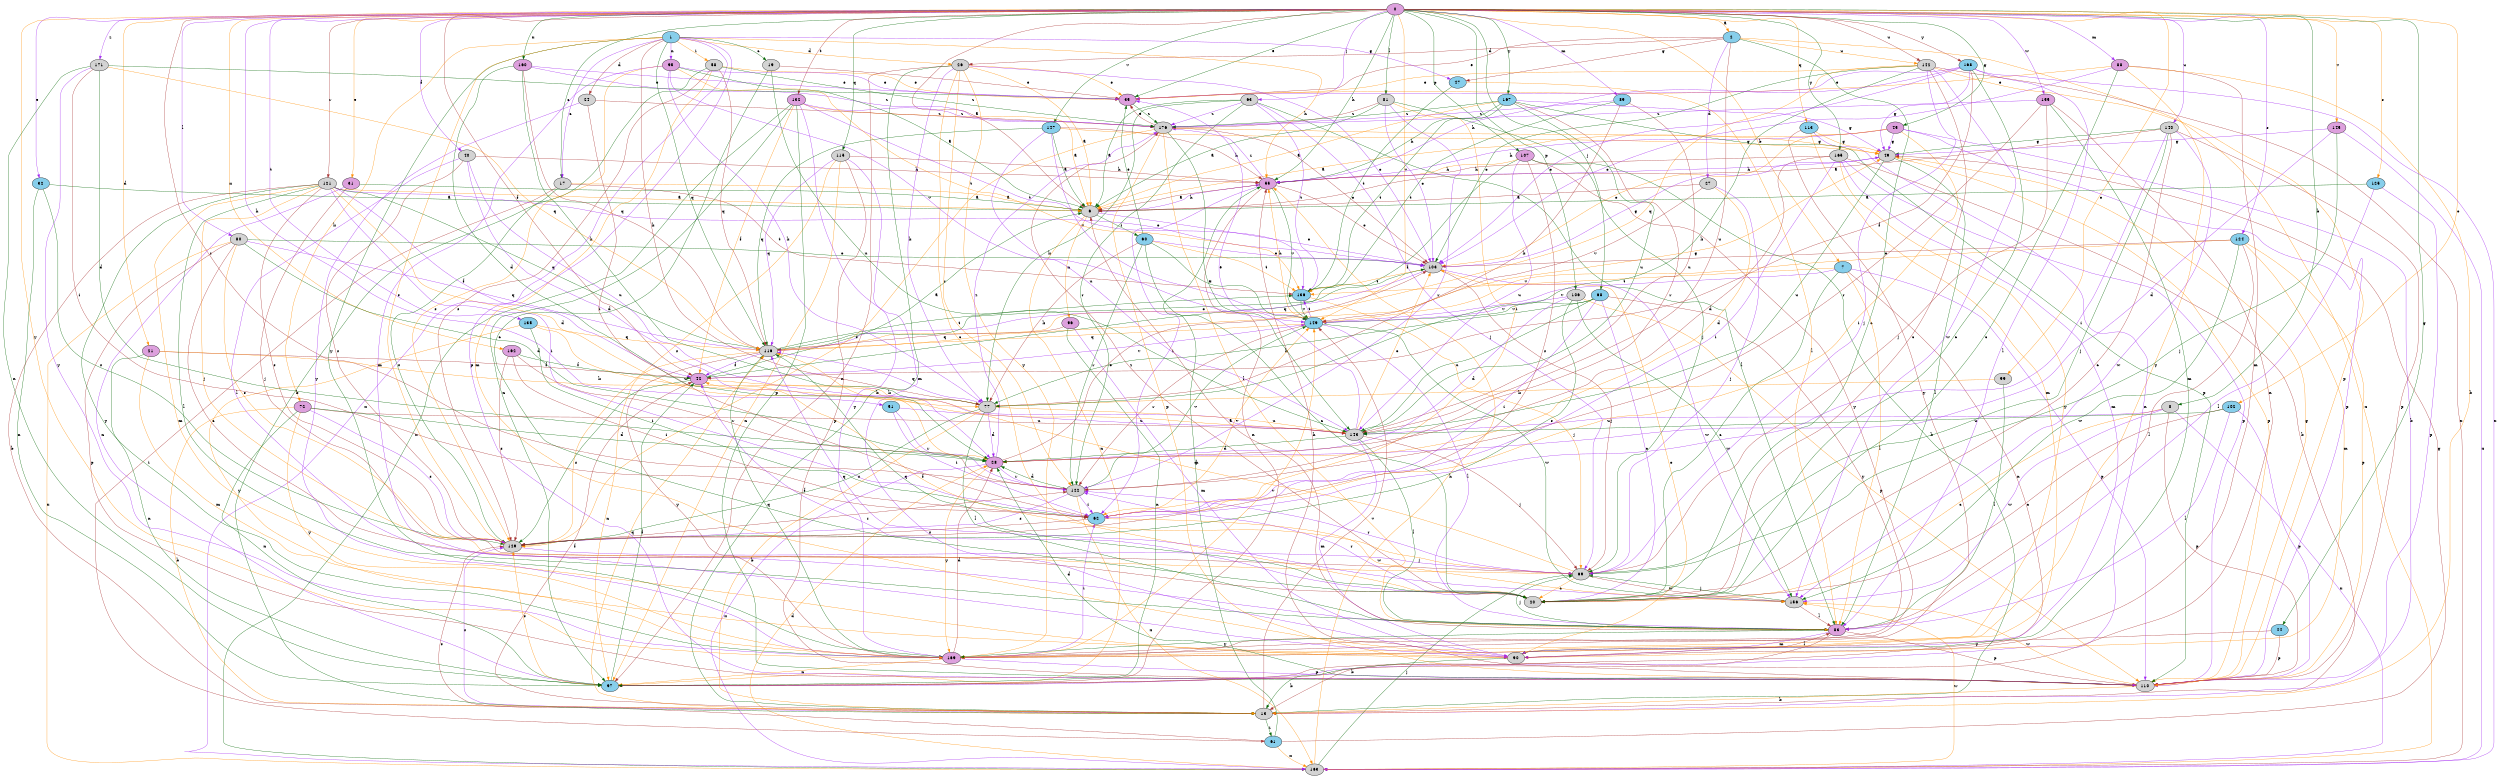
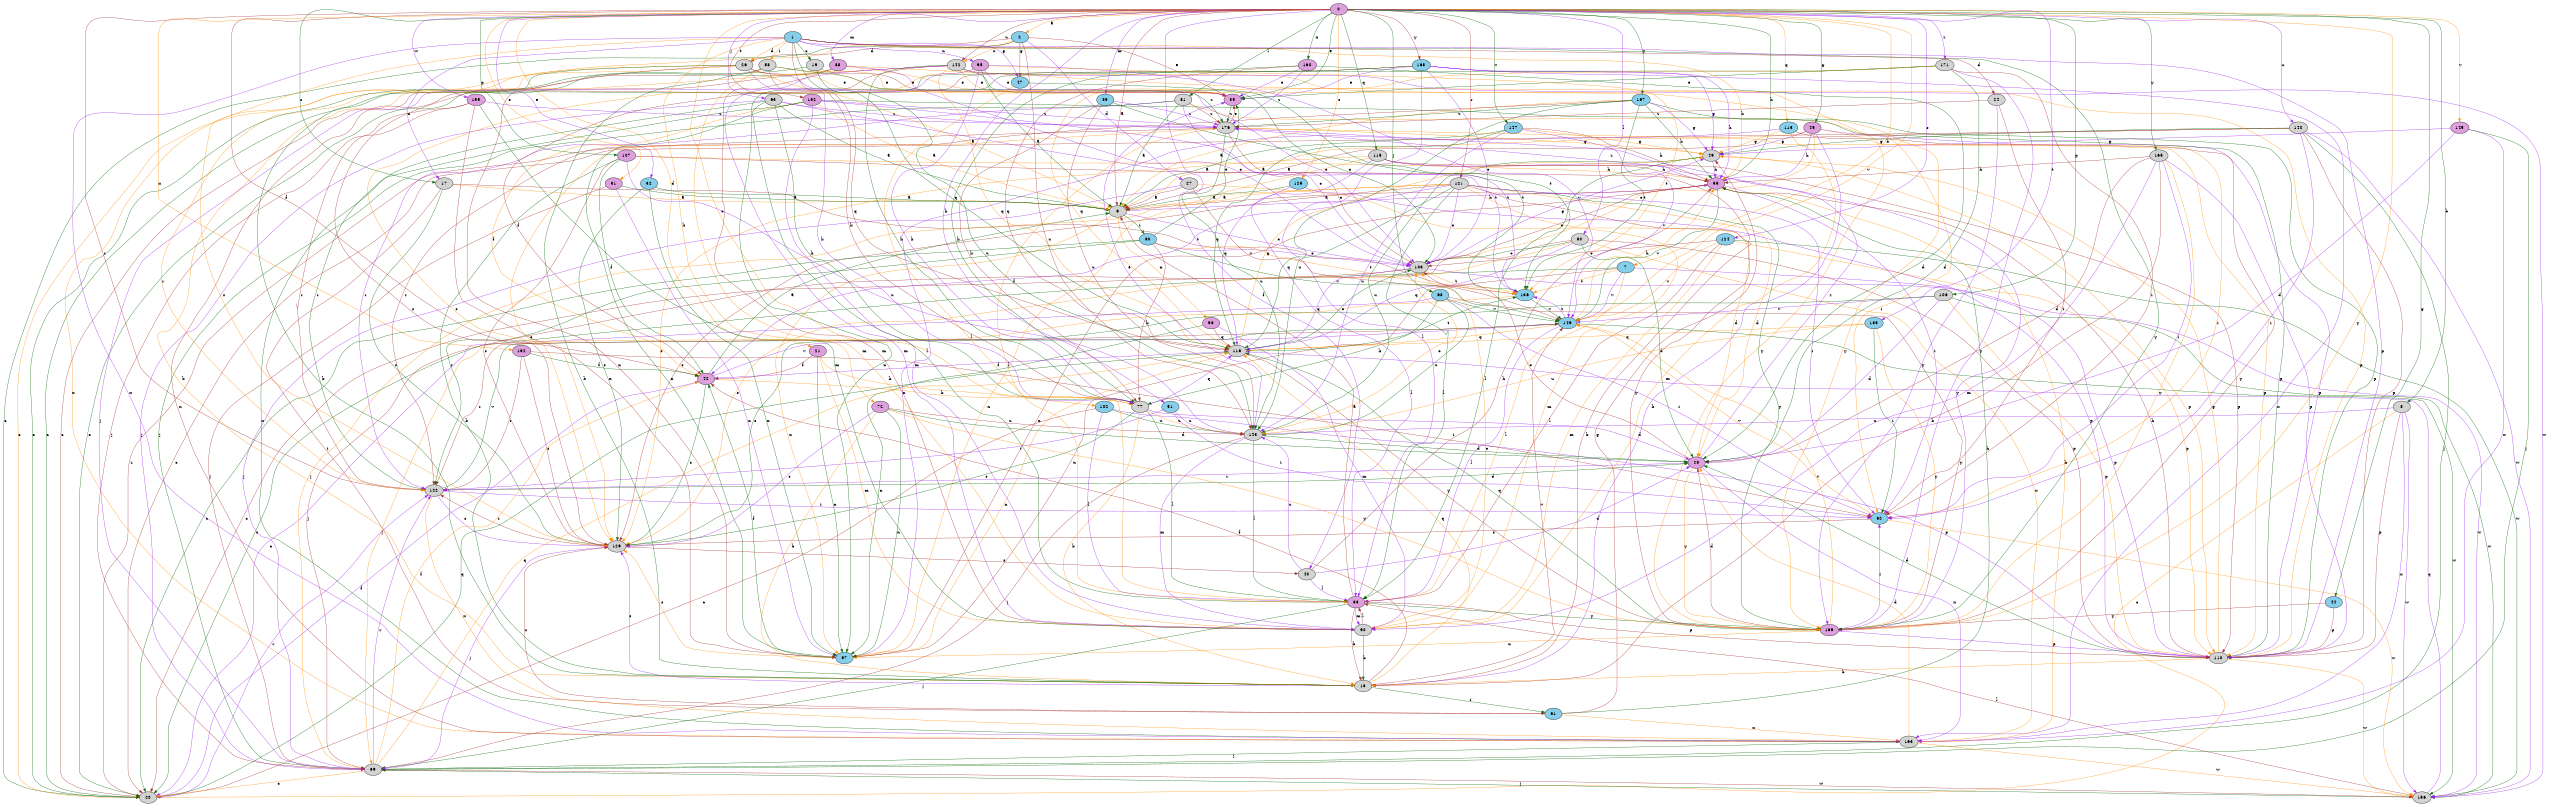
edge "40" -> "129": reversed
node "99": removed
